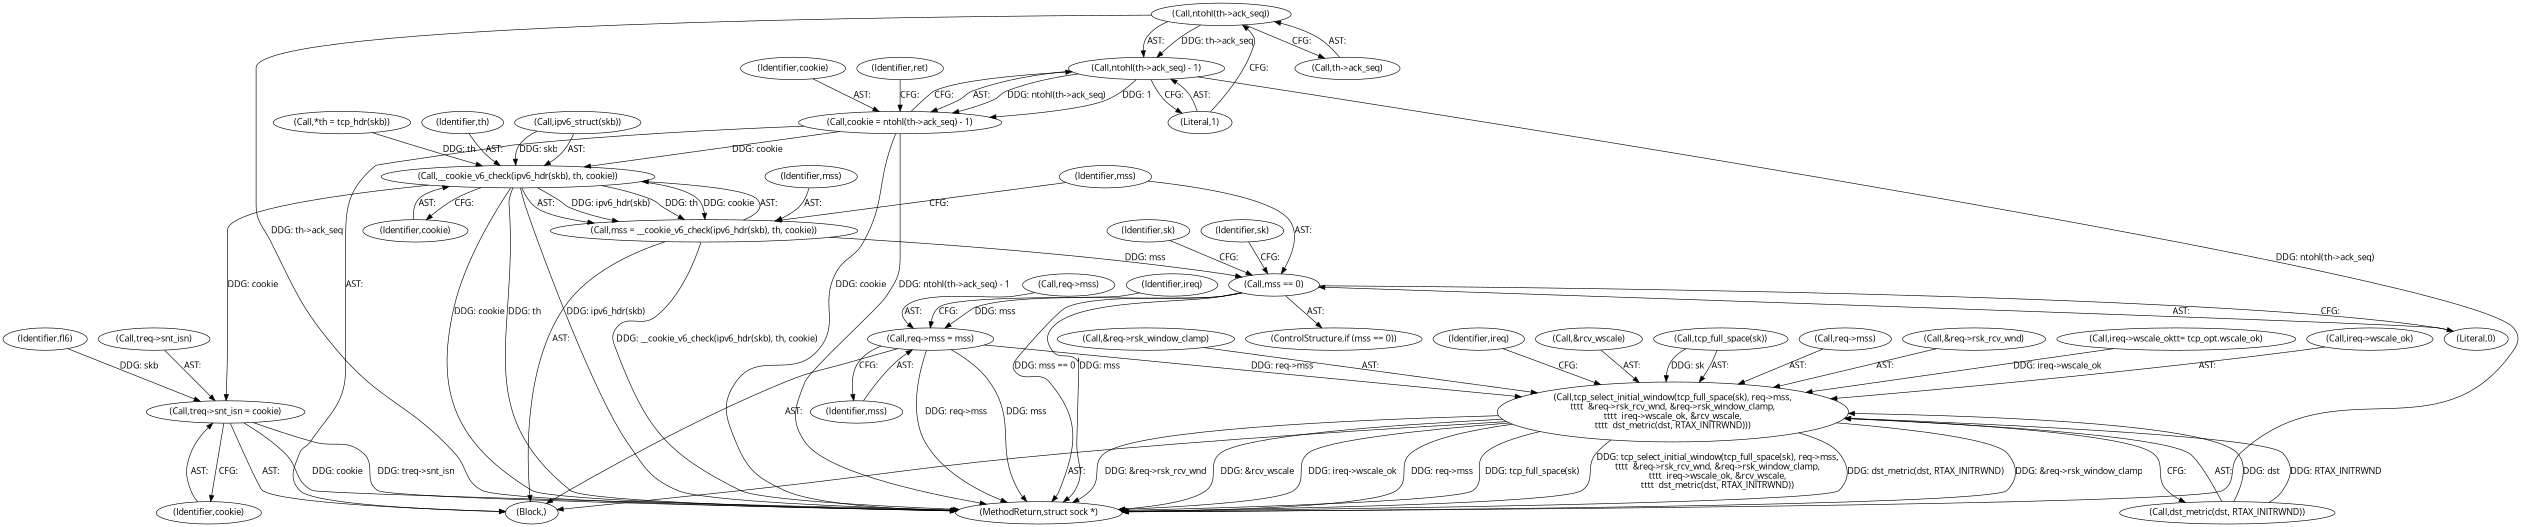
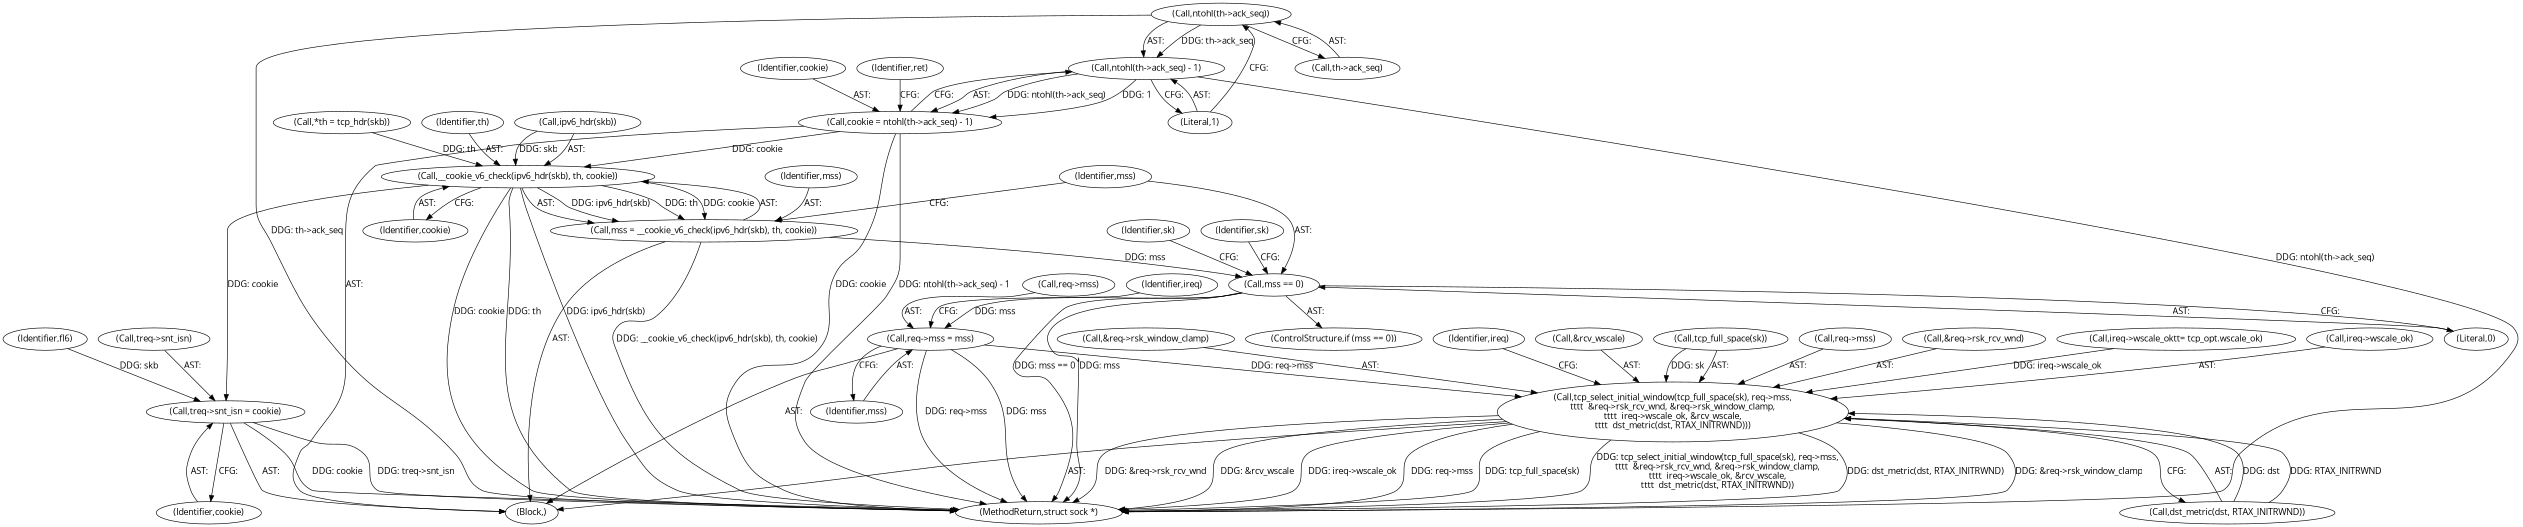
node "(Call,ipv6_struct(skb))": label "(Call,ipv6_struct(skb))" -> "(Call,ipv6_hdr(skb))"
